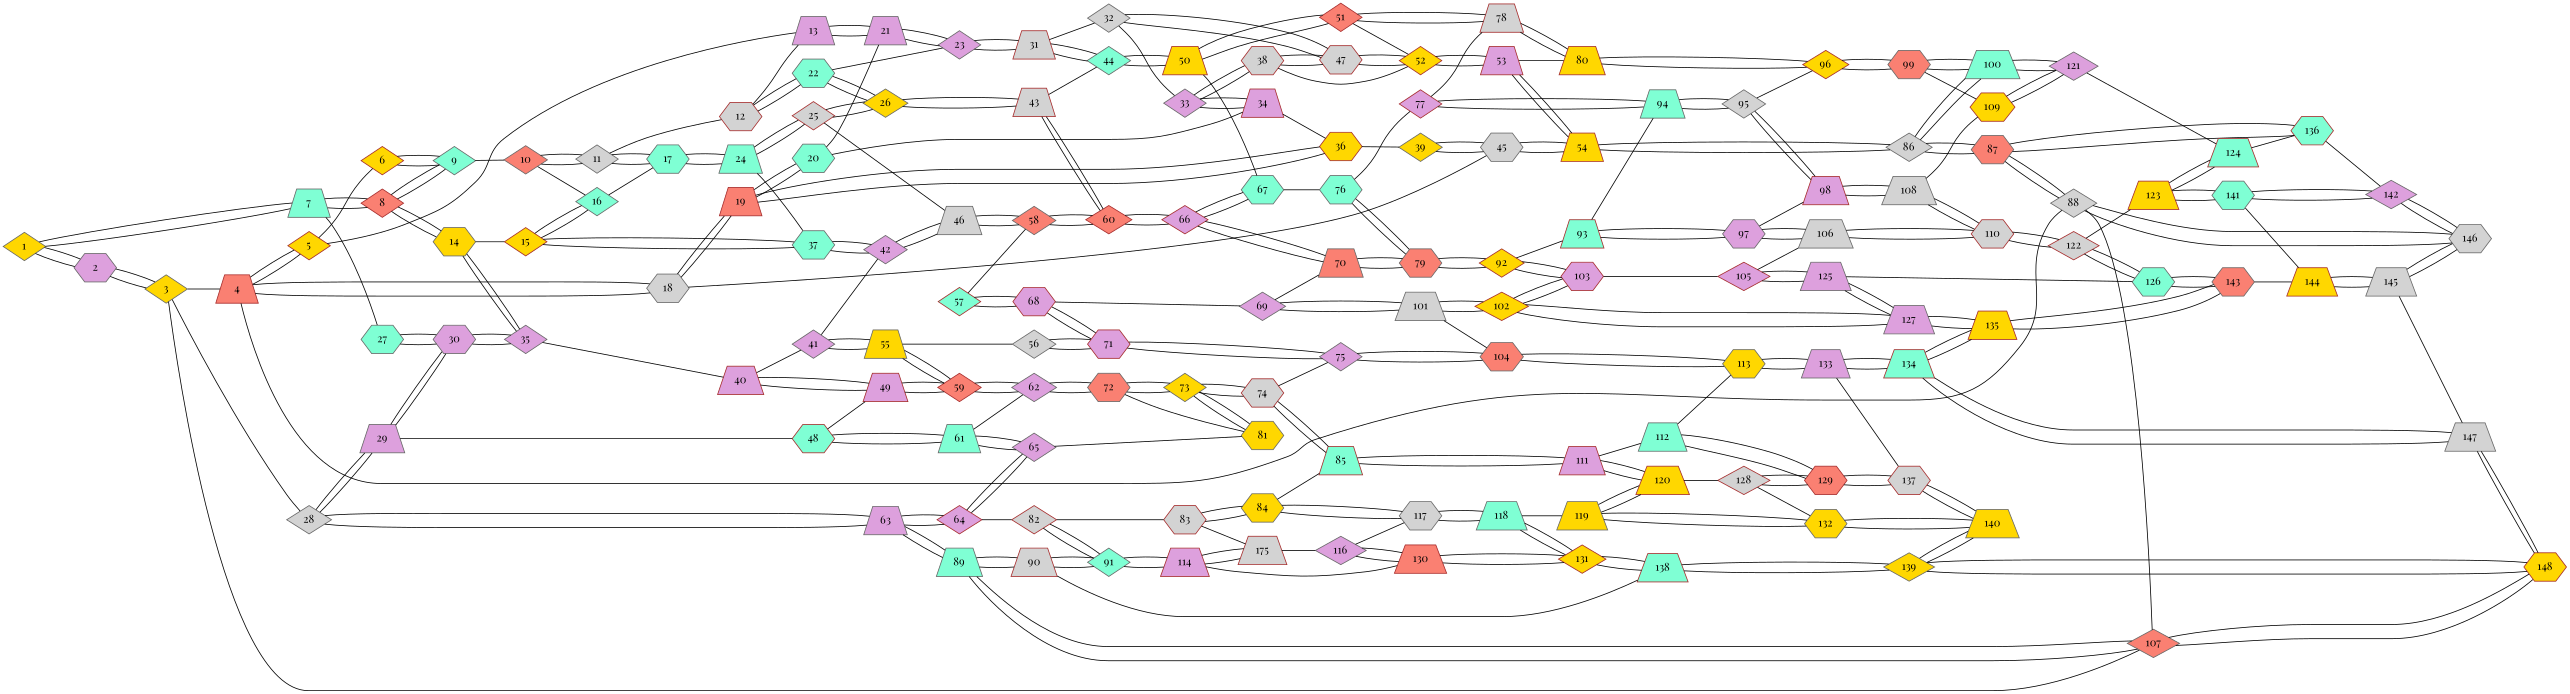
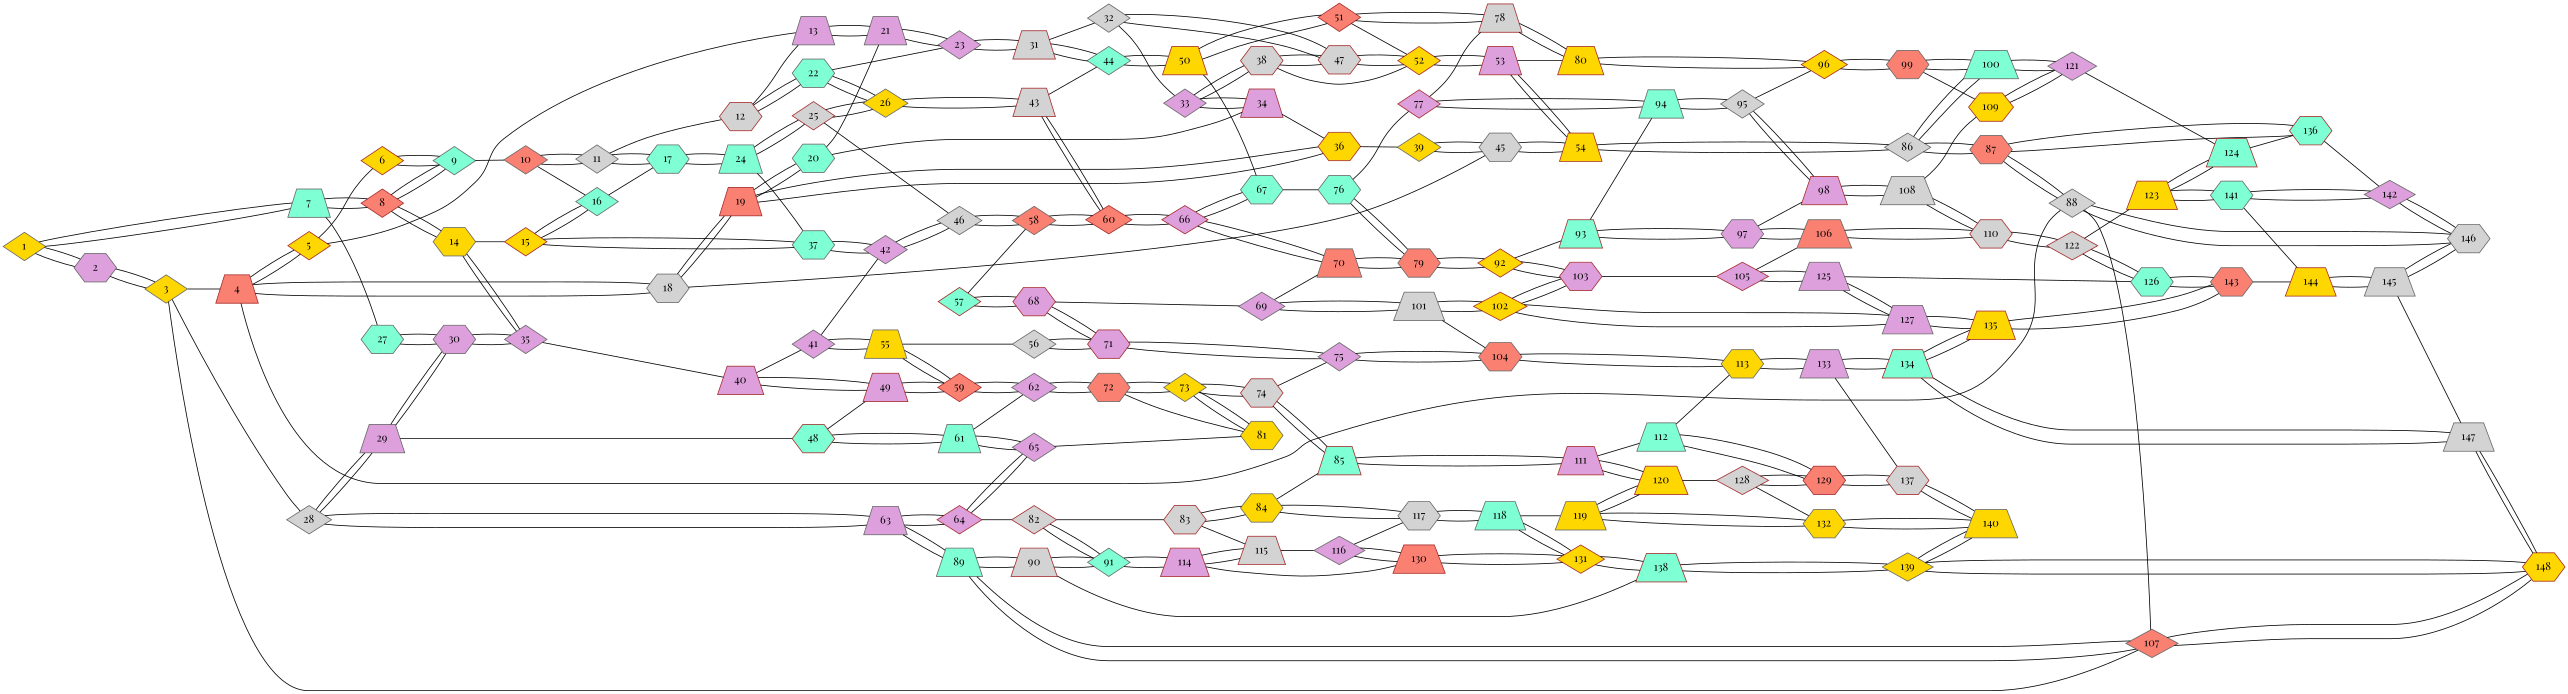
node "46": shape trapezium -> diamond
node "106": fillcolor lightgrey -> salmon
node "175": label "175" -> "115"
